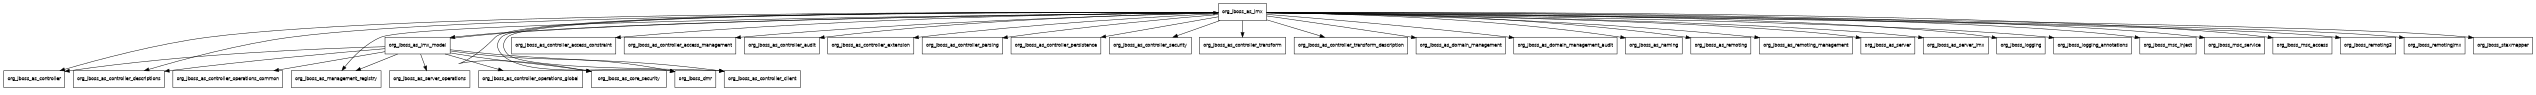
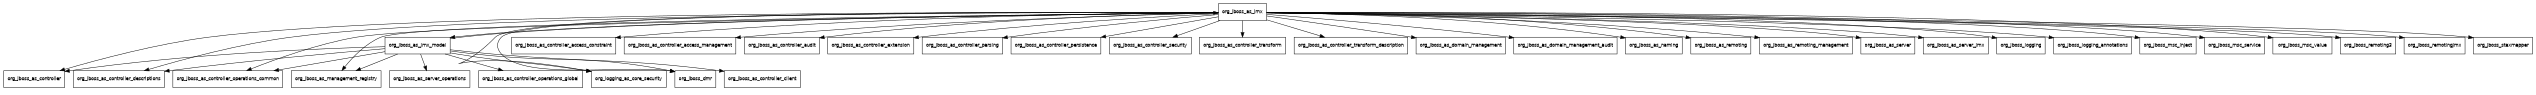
edge "org_jboss_as_jmx" -> "org_jboss_as_controller_client": now "org_jboss_as_jmx" -> "org_jboss_as_controller_operations_common"
node "org_jboss_msc_access": label "org_jboss_msc_access" -> "org_jboss_msc_value"
node "org_jboss_as_core_security": label "org_jboss_as_core_security" -> "org_logging_as_core_security"
